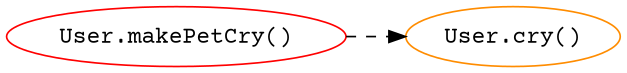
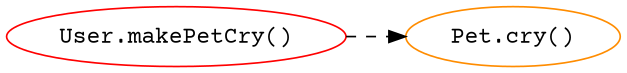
node "User.cry()": label "User.cry()" -> "Pet.cry()"
